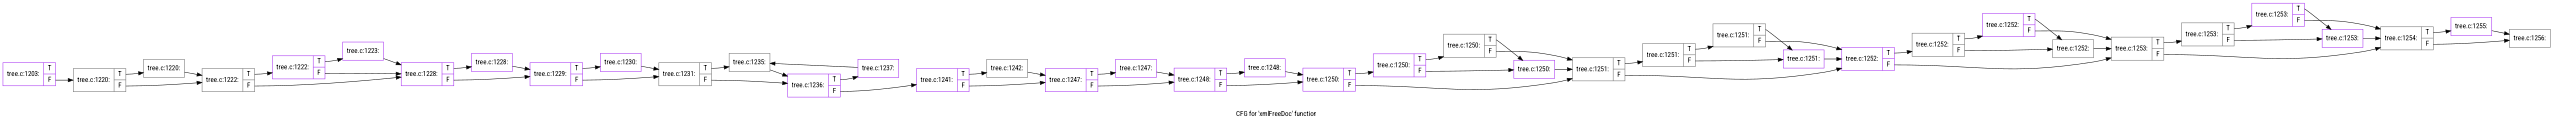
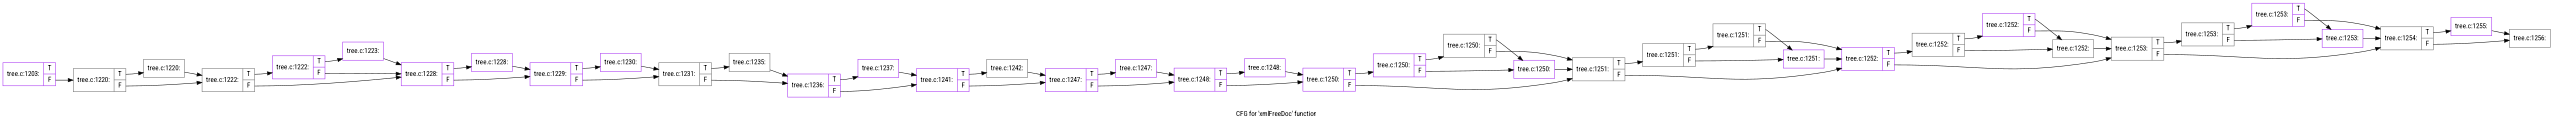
edge "tree.c:1237:" -> "tree.c:1235:": now "tree.c:1237:" -> "tree.c:1241:"
